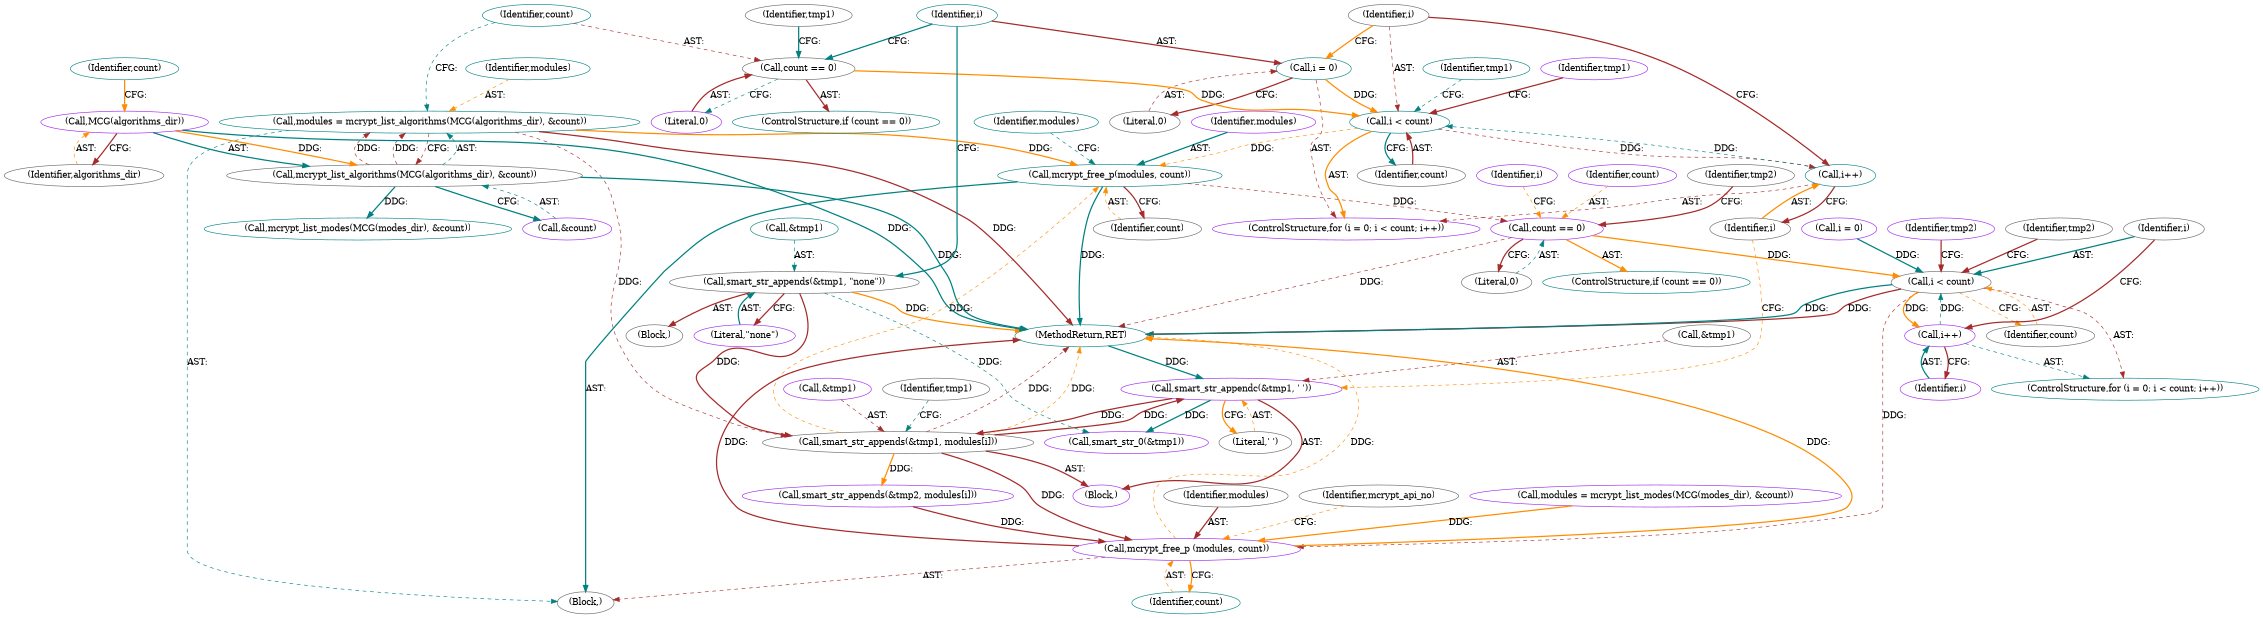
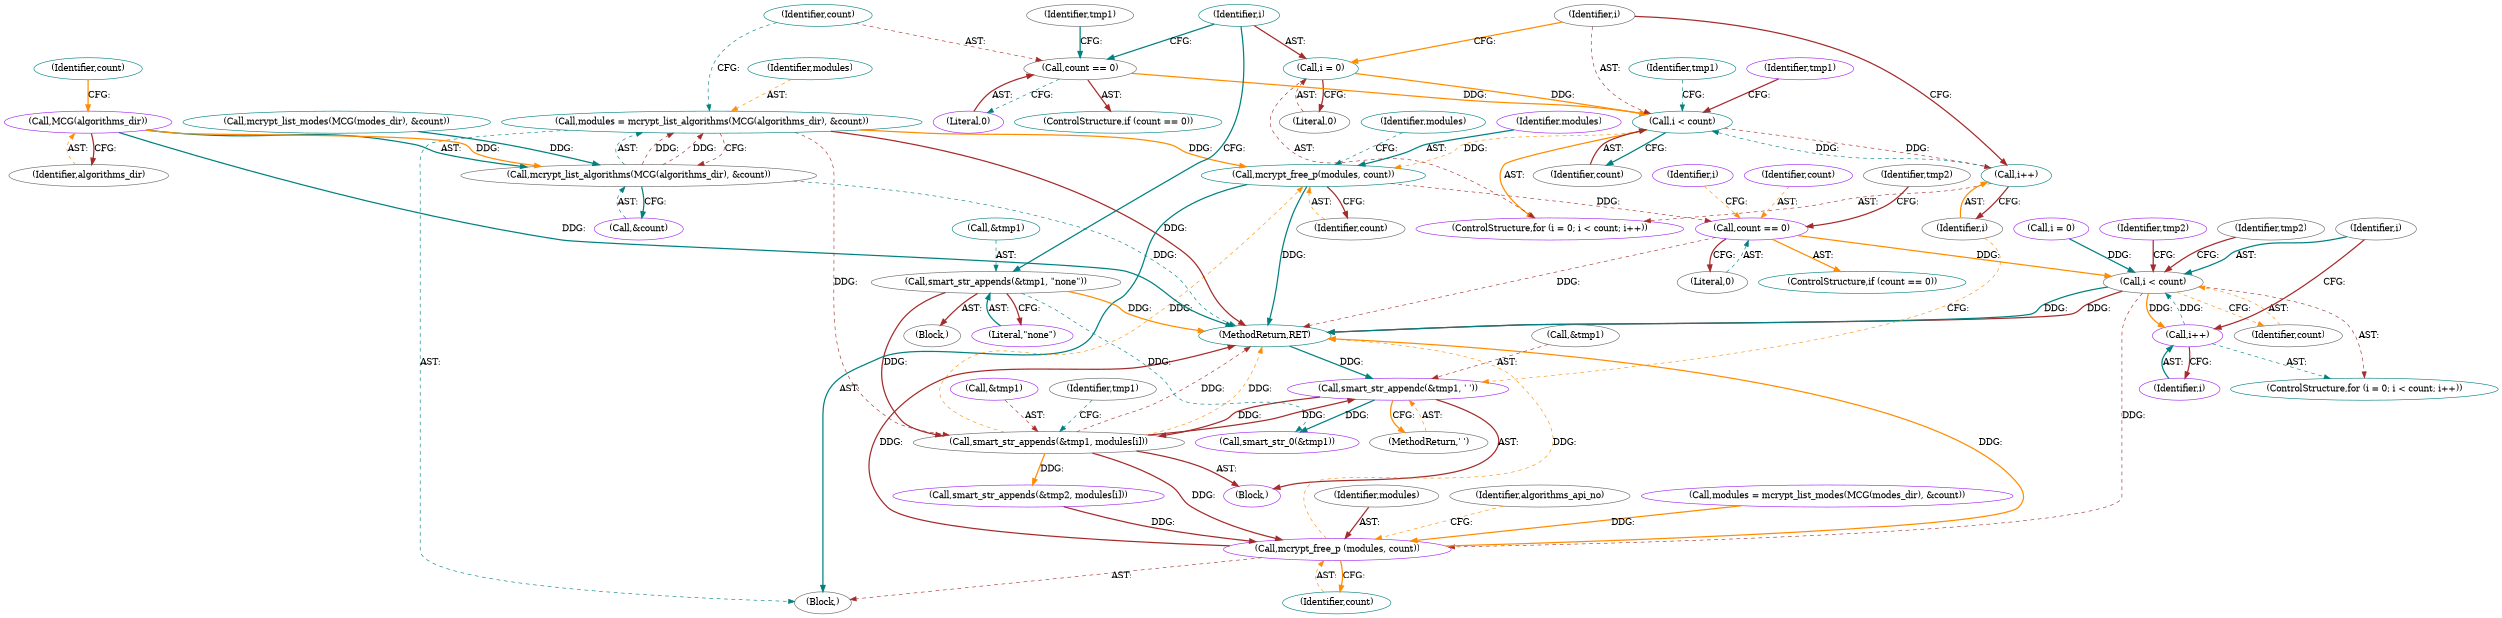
edge "(Call,mcrypt_list_algorithms(MCG(algorithms_dir), &count))" -> "(MethodReturn,RET)": style bold -> dashed
edge "(Call,mcrypt_list_algorithms(MCG(algorithms_dir), &count))" -> "(Call,mcrypt_list_modes(MCG(modes_dir), &count))": reversed
node "(Literal,' ')": label "(Literal,' ')" -> "(MethodReturn,' ')"
node "(Identifier,mcrypt_api_no)": label "(Identifier,mcrypt_api_no)" -> "(Identifier,algorithms_api_no)"
